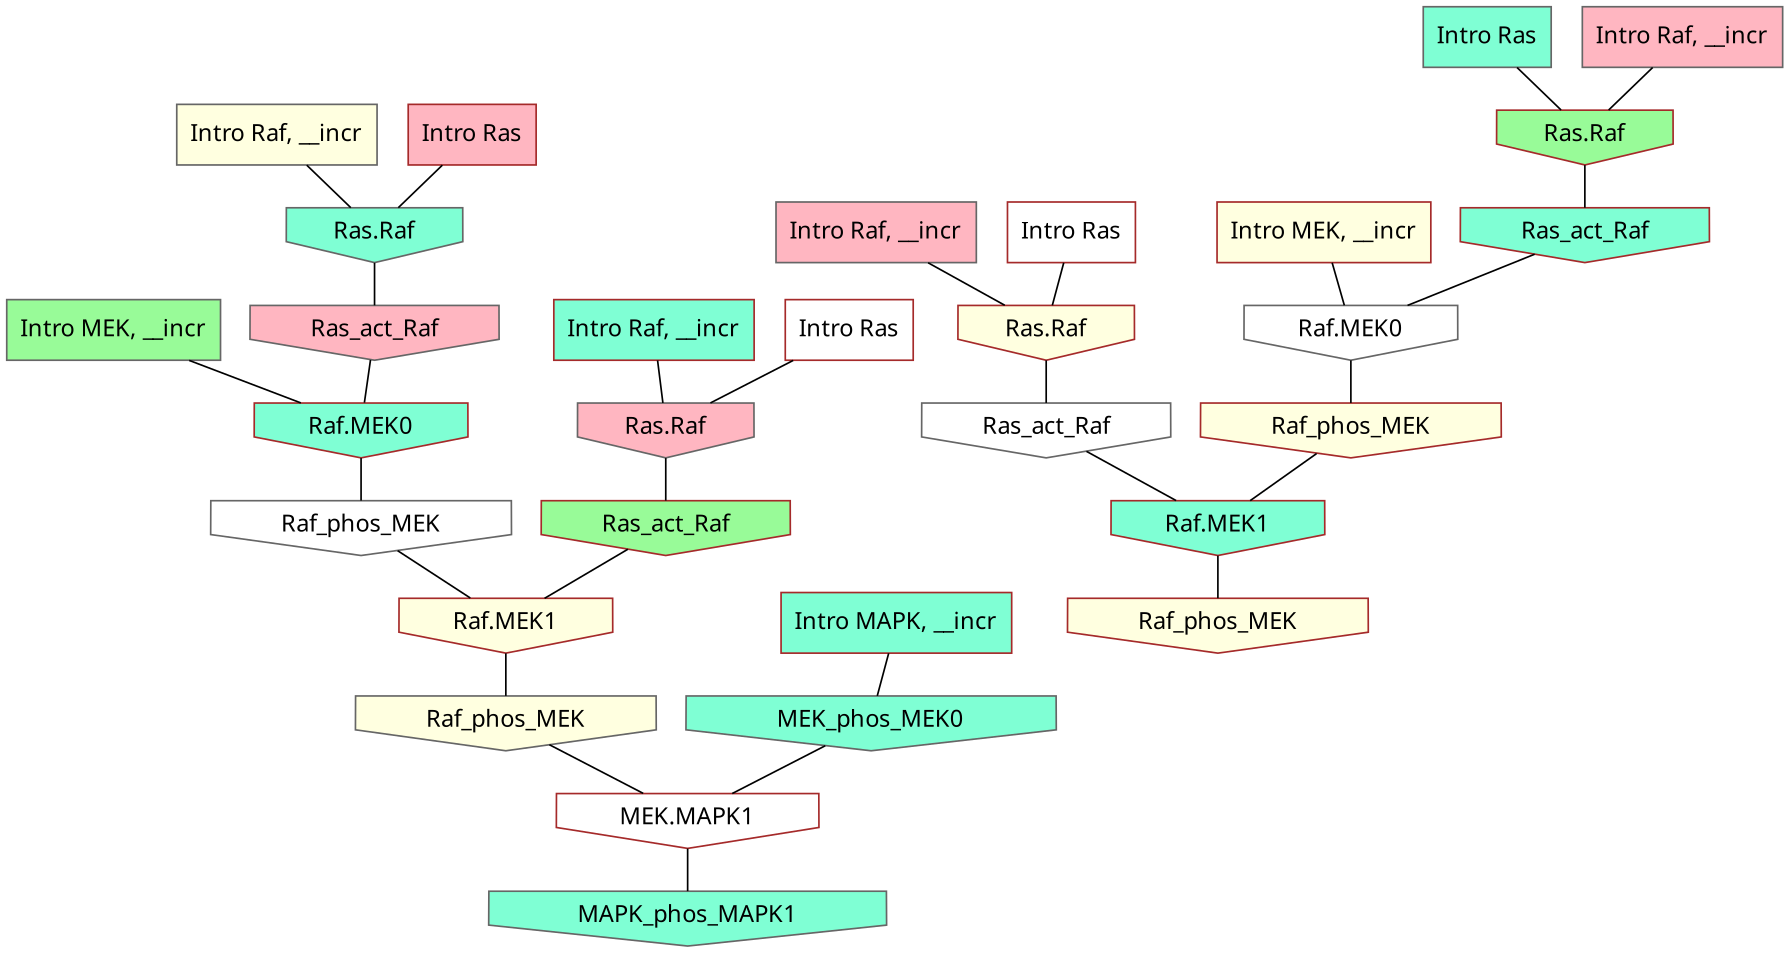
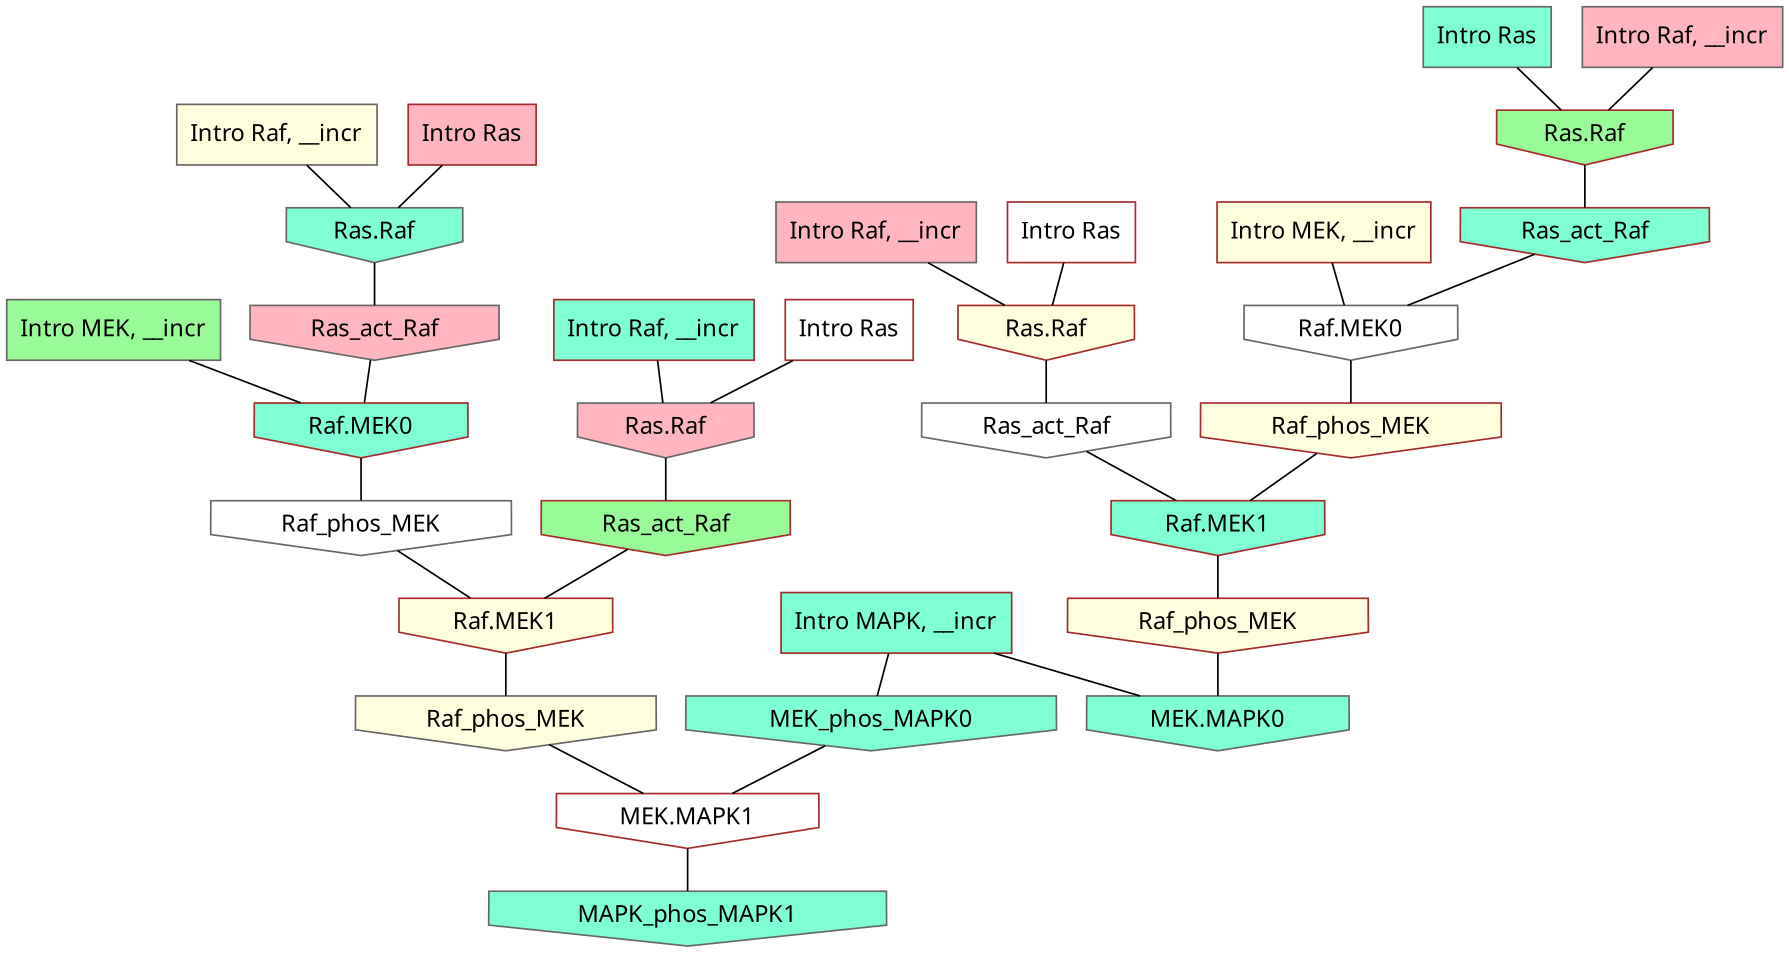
node "MEK_phos_MEK0": label "MEK_phos_MEK0" -> "MEK_phos_MAPK0"
node "MEK.MAPK0": added
